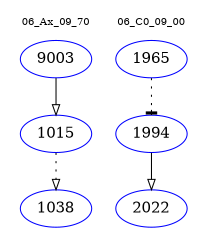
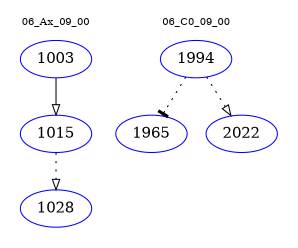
cluster "06_Ax_09_70": label "06_Ax_09_70" -> "06_Ax_09_00"
node "9003": label "9003" -> "1003"
edge "1965" -> "1994": reversed
edge "1994" -> "2022": style solid -> dotted
node "1038": label "1038" -> "1028"
